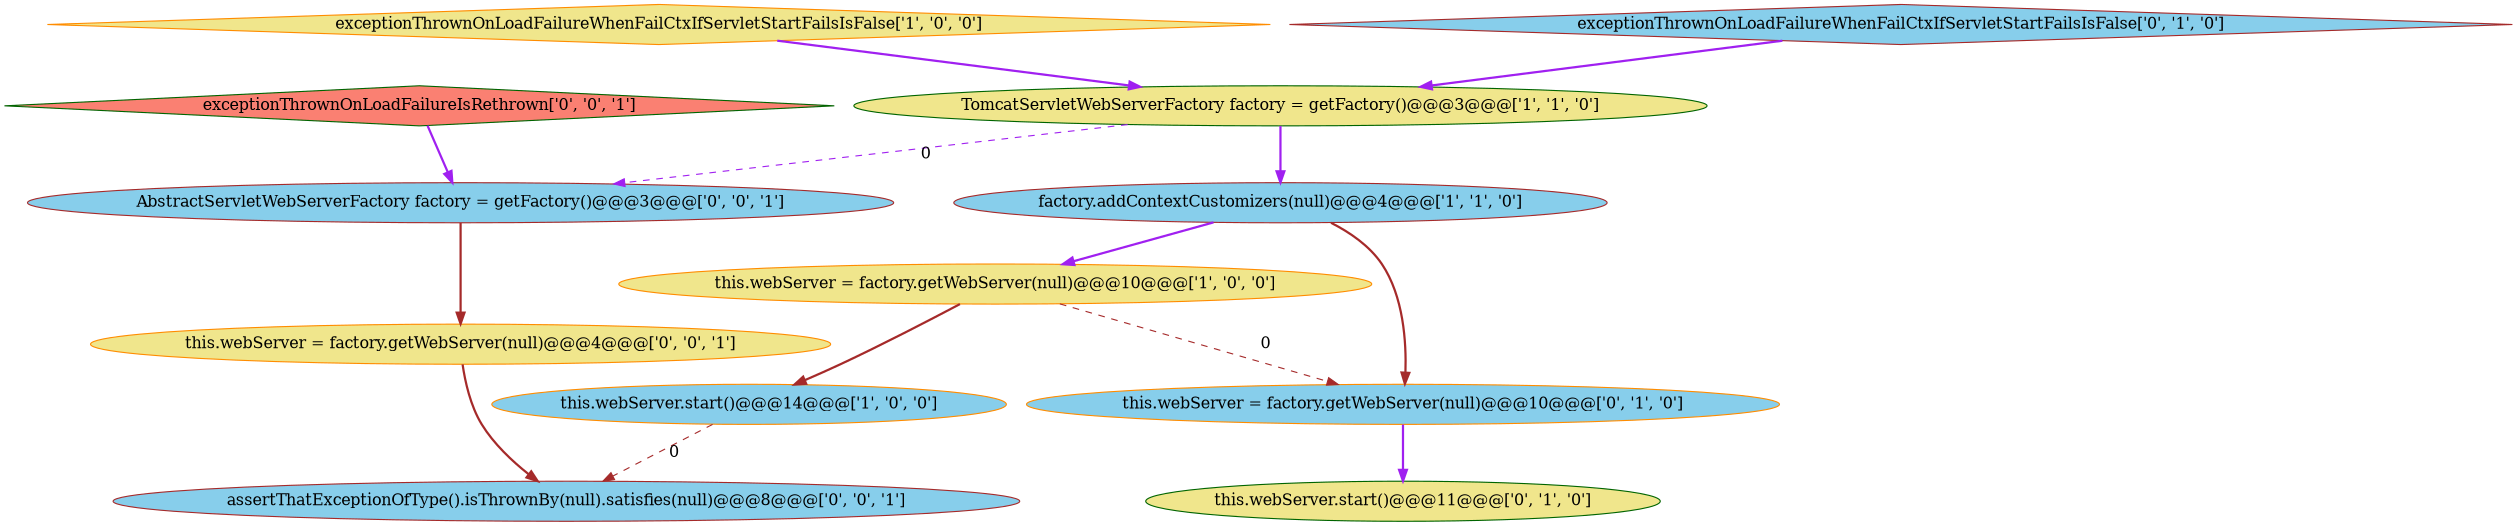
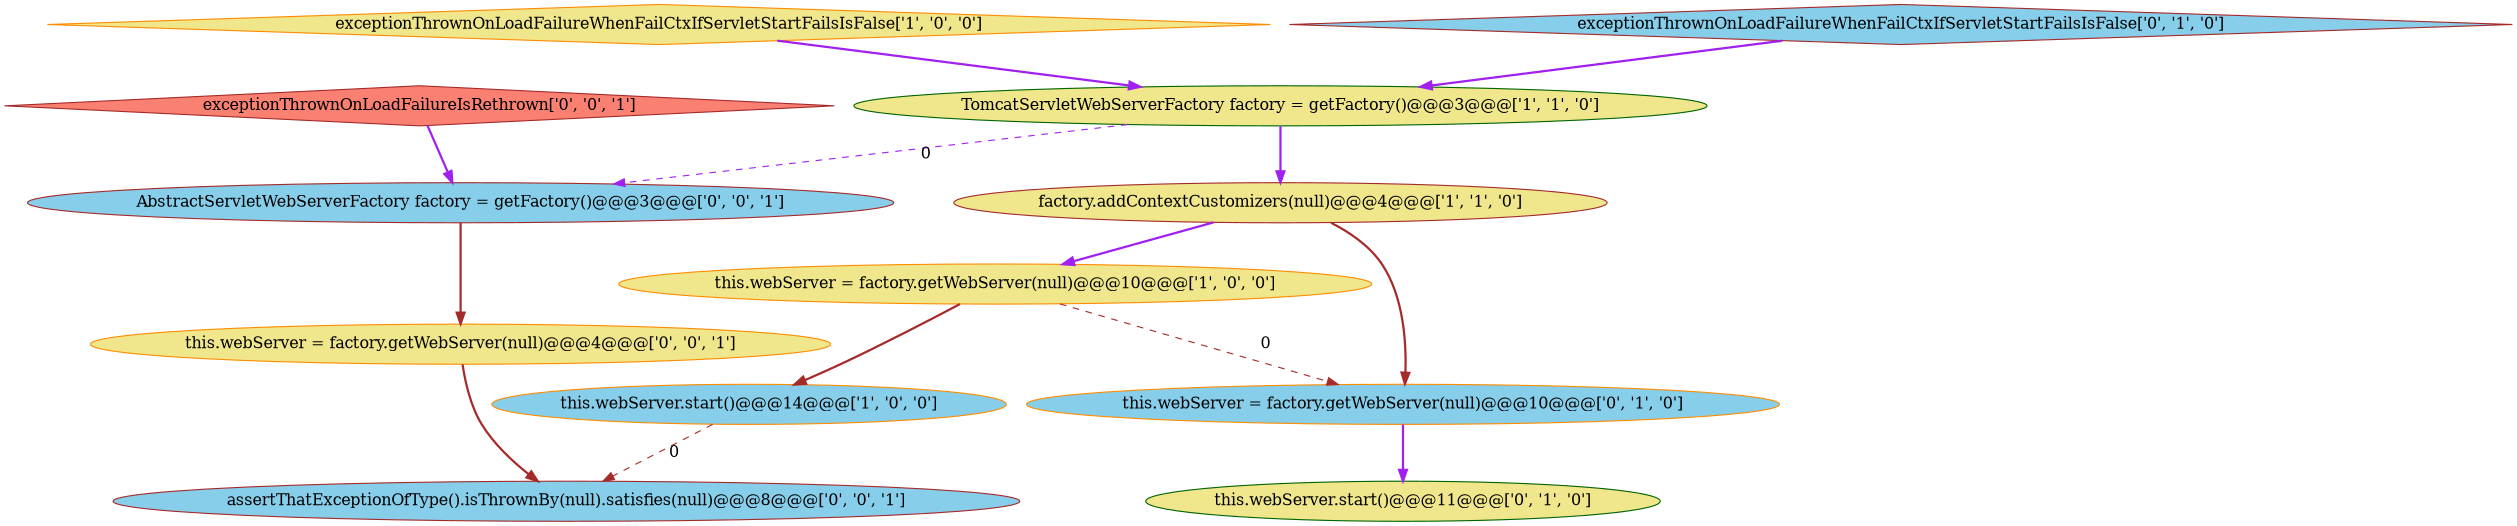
node "exceptionThrownOnLoadFailureIsRethrown['0', '0', '1']": color darkgreen -> brown
node "factory.addContextCustomizers(null)@@@4@@@['1', '1', '0']": fillcolor skyblue -> khaki
